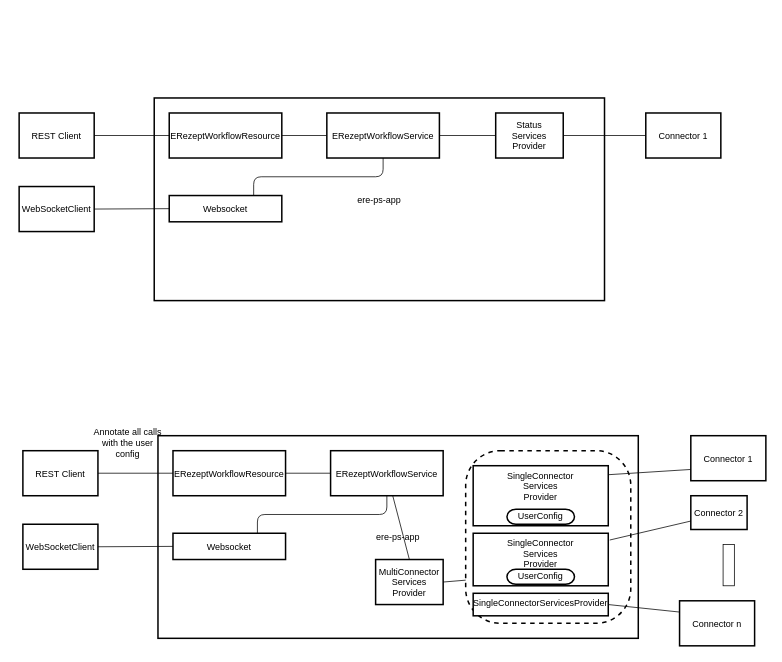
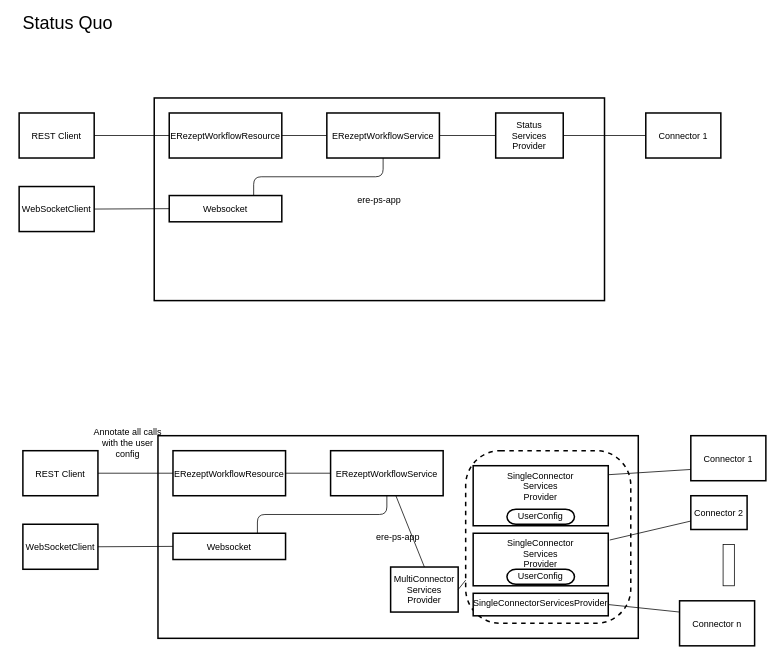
node "Status Quo": added
node "MultiConnector Services Provider": moved (409, 582) -> (424, 589)
